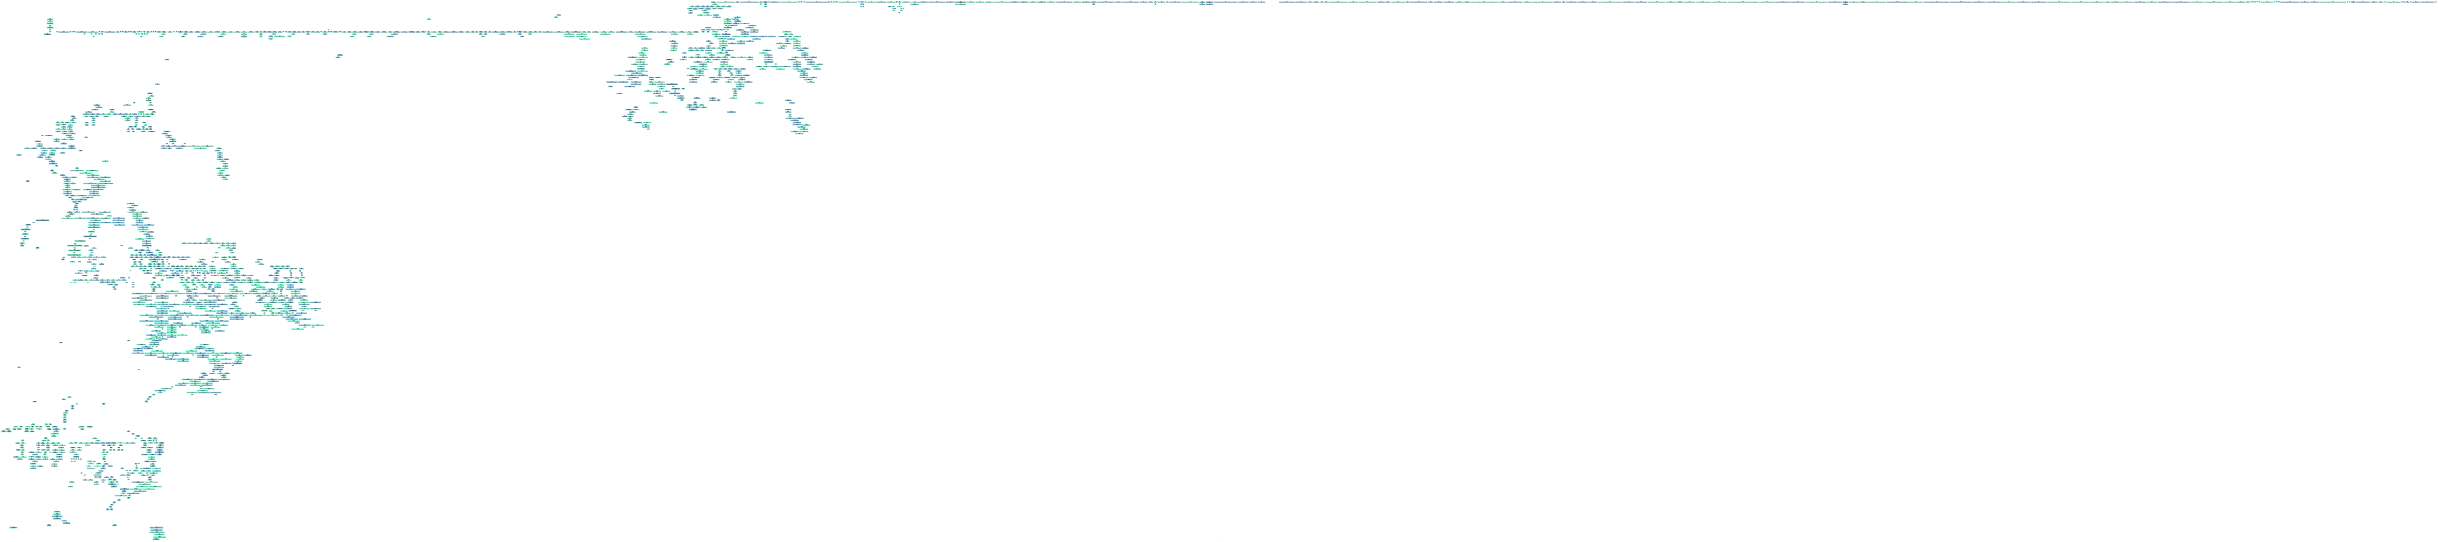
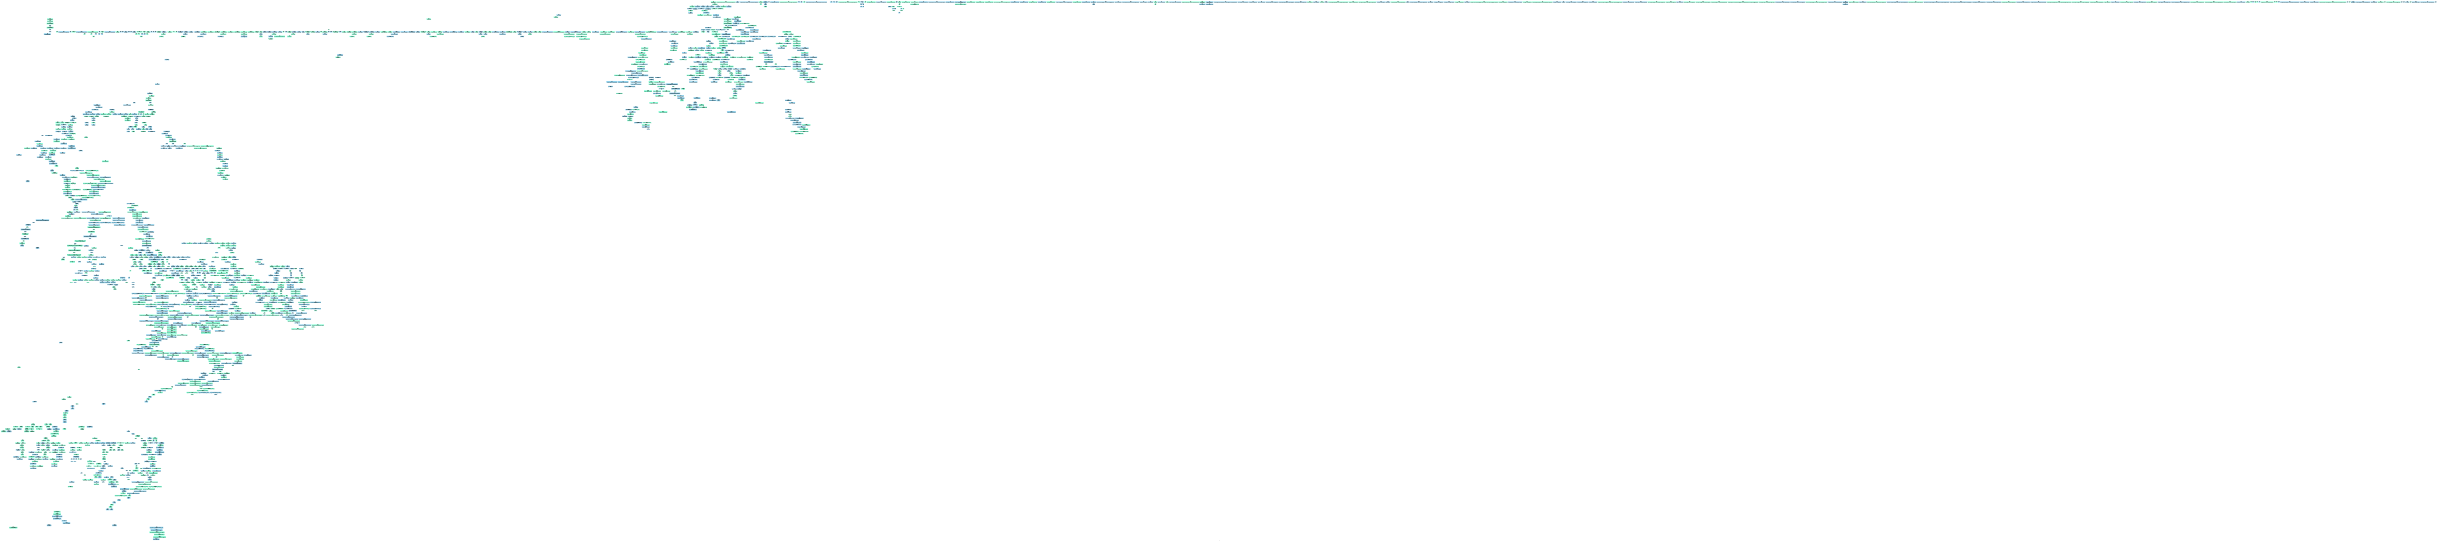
node "NodeID: 7": removed
node "NodeID: 274": added
node "NodeID: 363": removed
